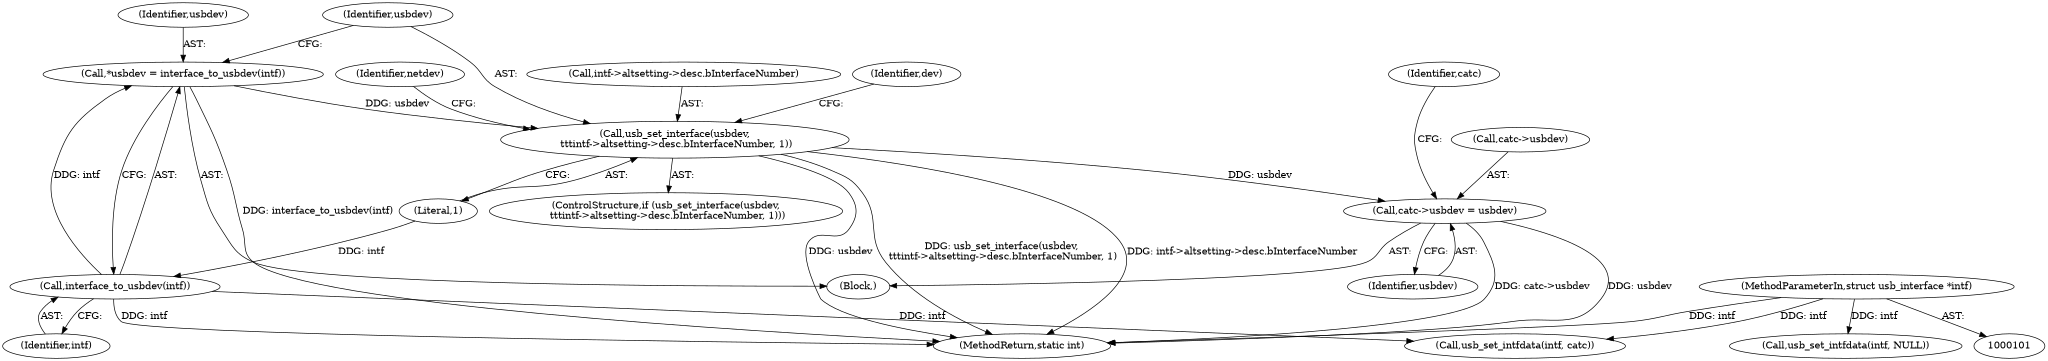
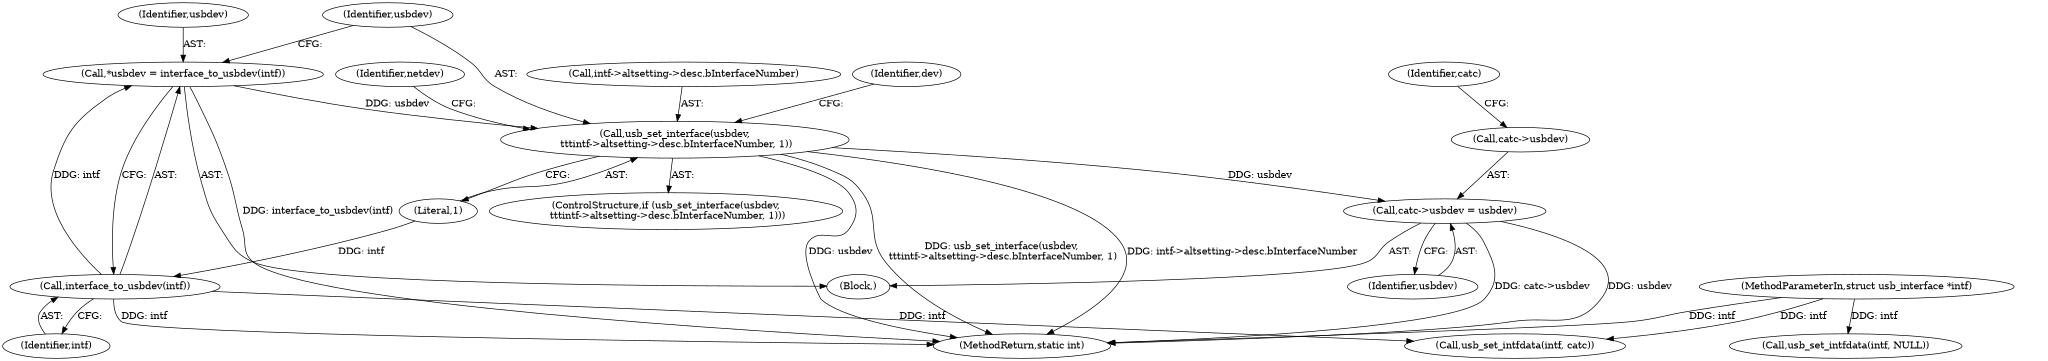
edge "(Identifier,catc)" -> "(Call,catc->usbdev = usbdev)": now "(Identifier,catc)" -> "(Call,catc->usbdev)"
node "1000101": removed
